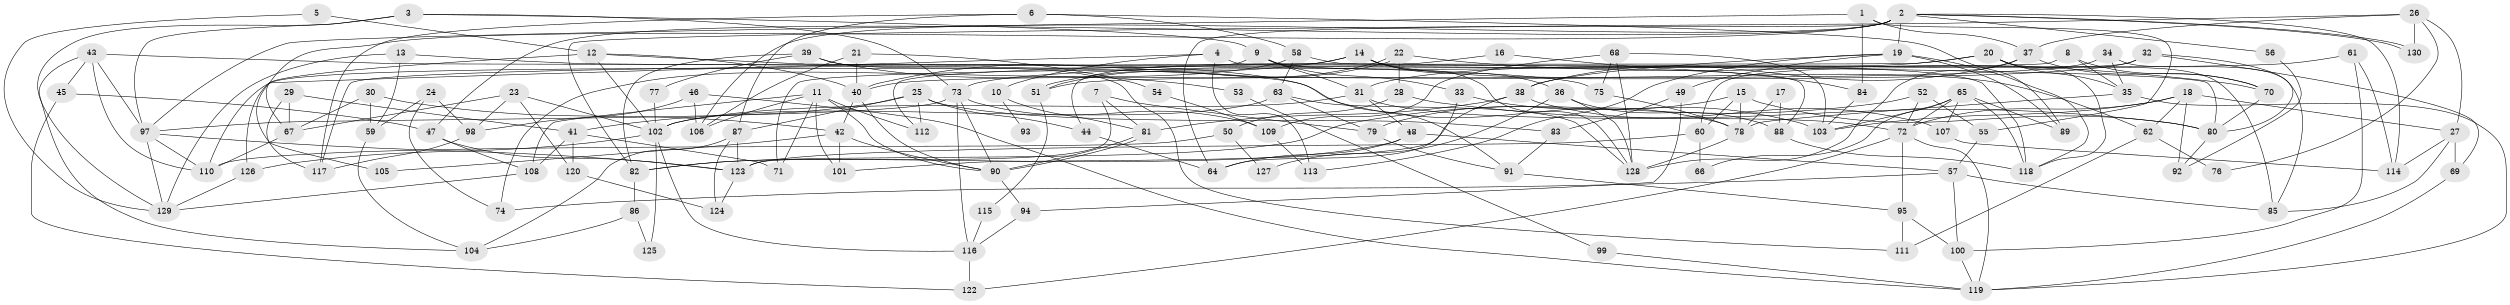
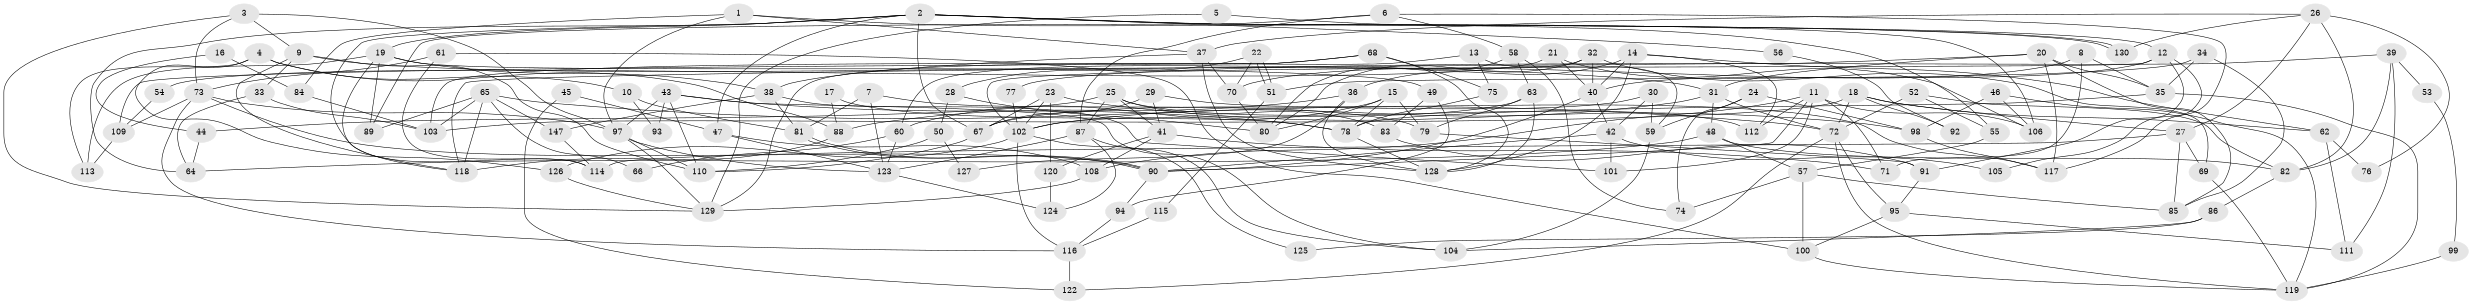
edge "43" -- "45": now "43" -- "93"
node "107": label "107" -> "147"
edge "80" -- "92": removed
